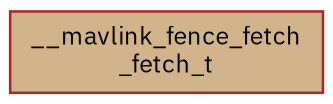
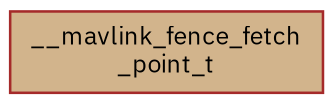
node "__mavlink_fence_fetch _fetch_t": label "__mavlink_fence_fetch _fetch_t" -> "__mavlink_fence_fetch _point_t"
